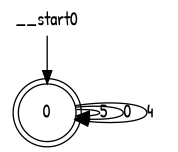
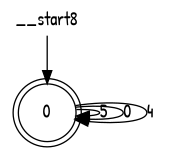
node "__start0": label "__start0" -> "__start8"
